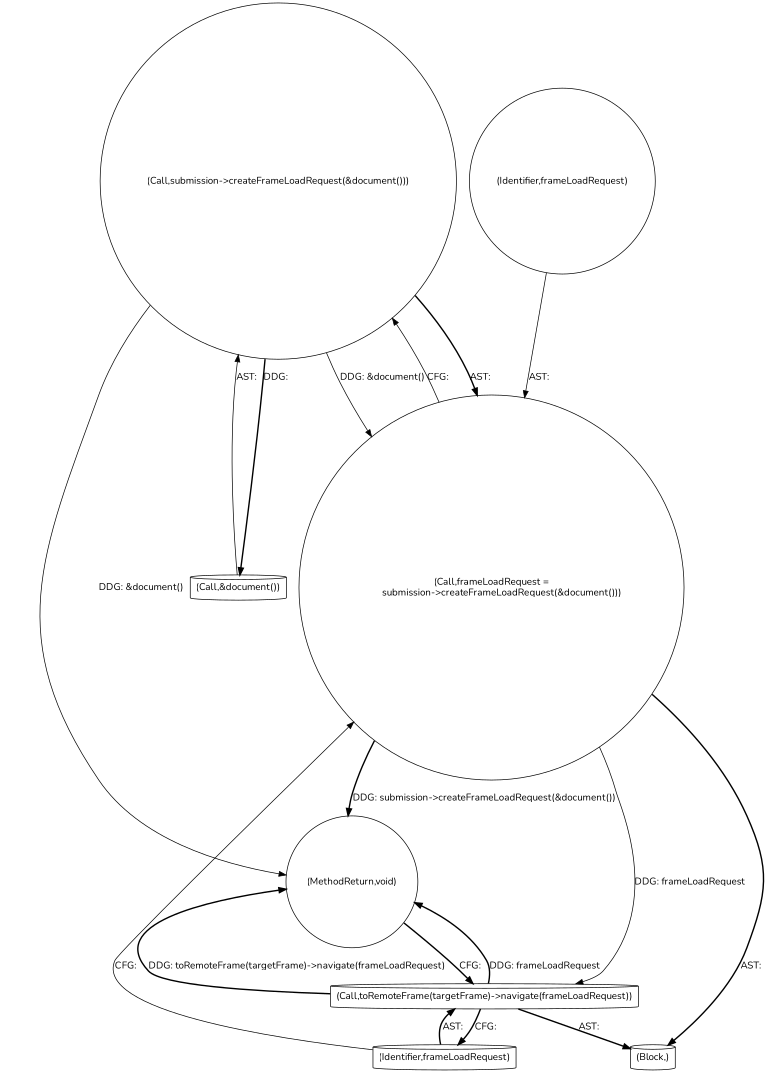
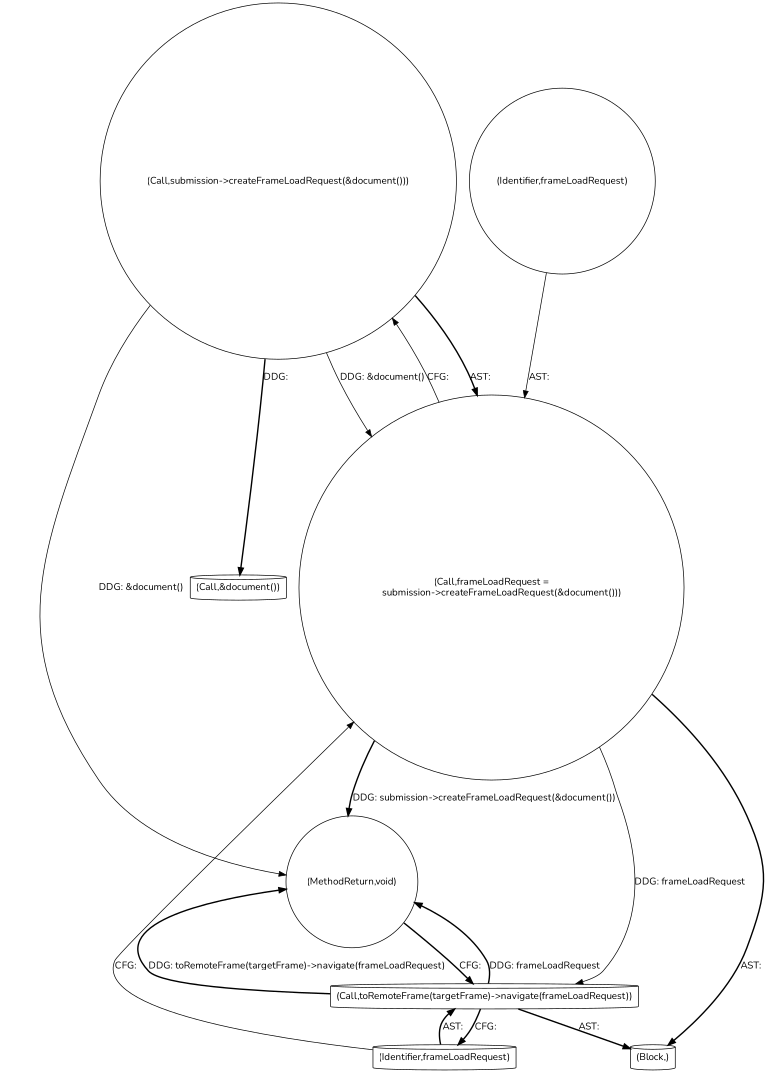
edge "(Call,&document())" -> "(Call,submission->createFrameLoadRequest(&document()))": removed, label "AST:"
